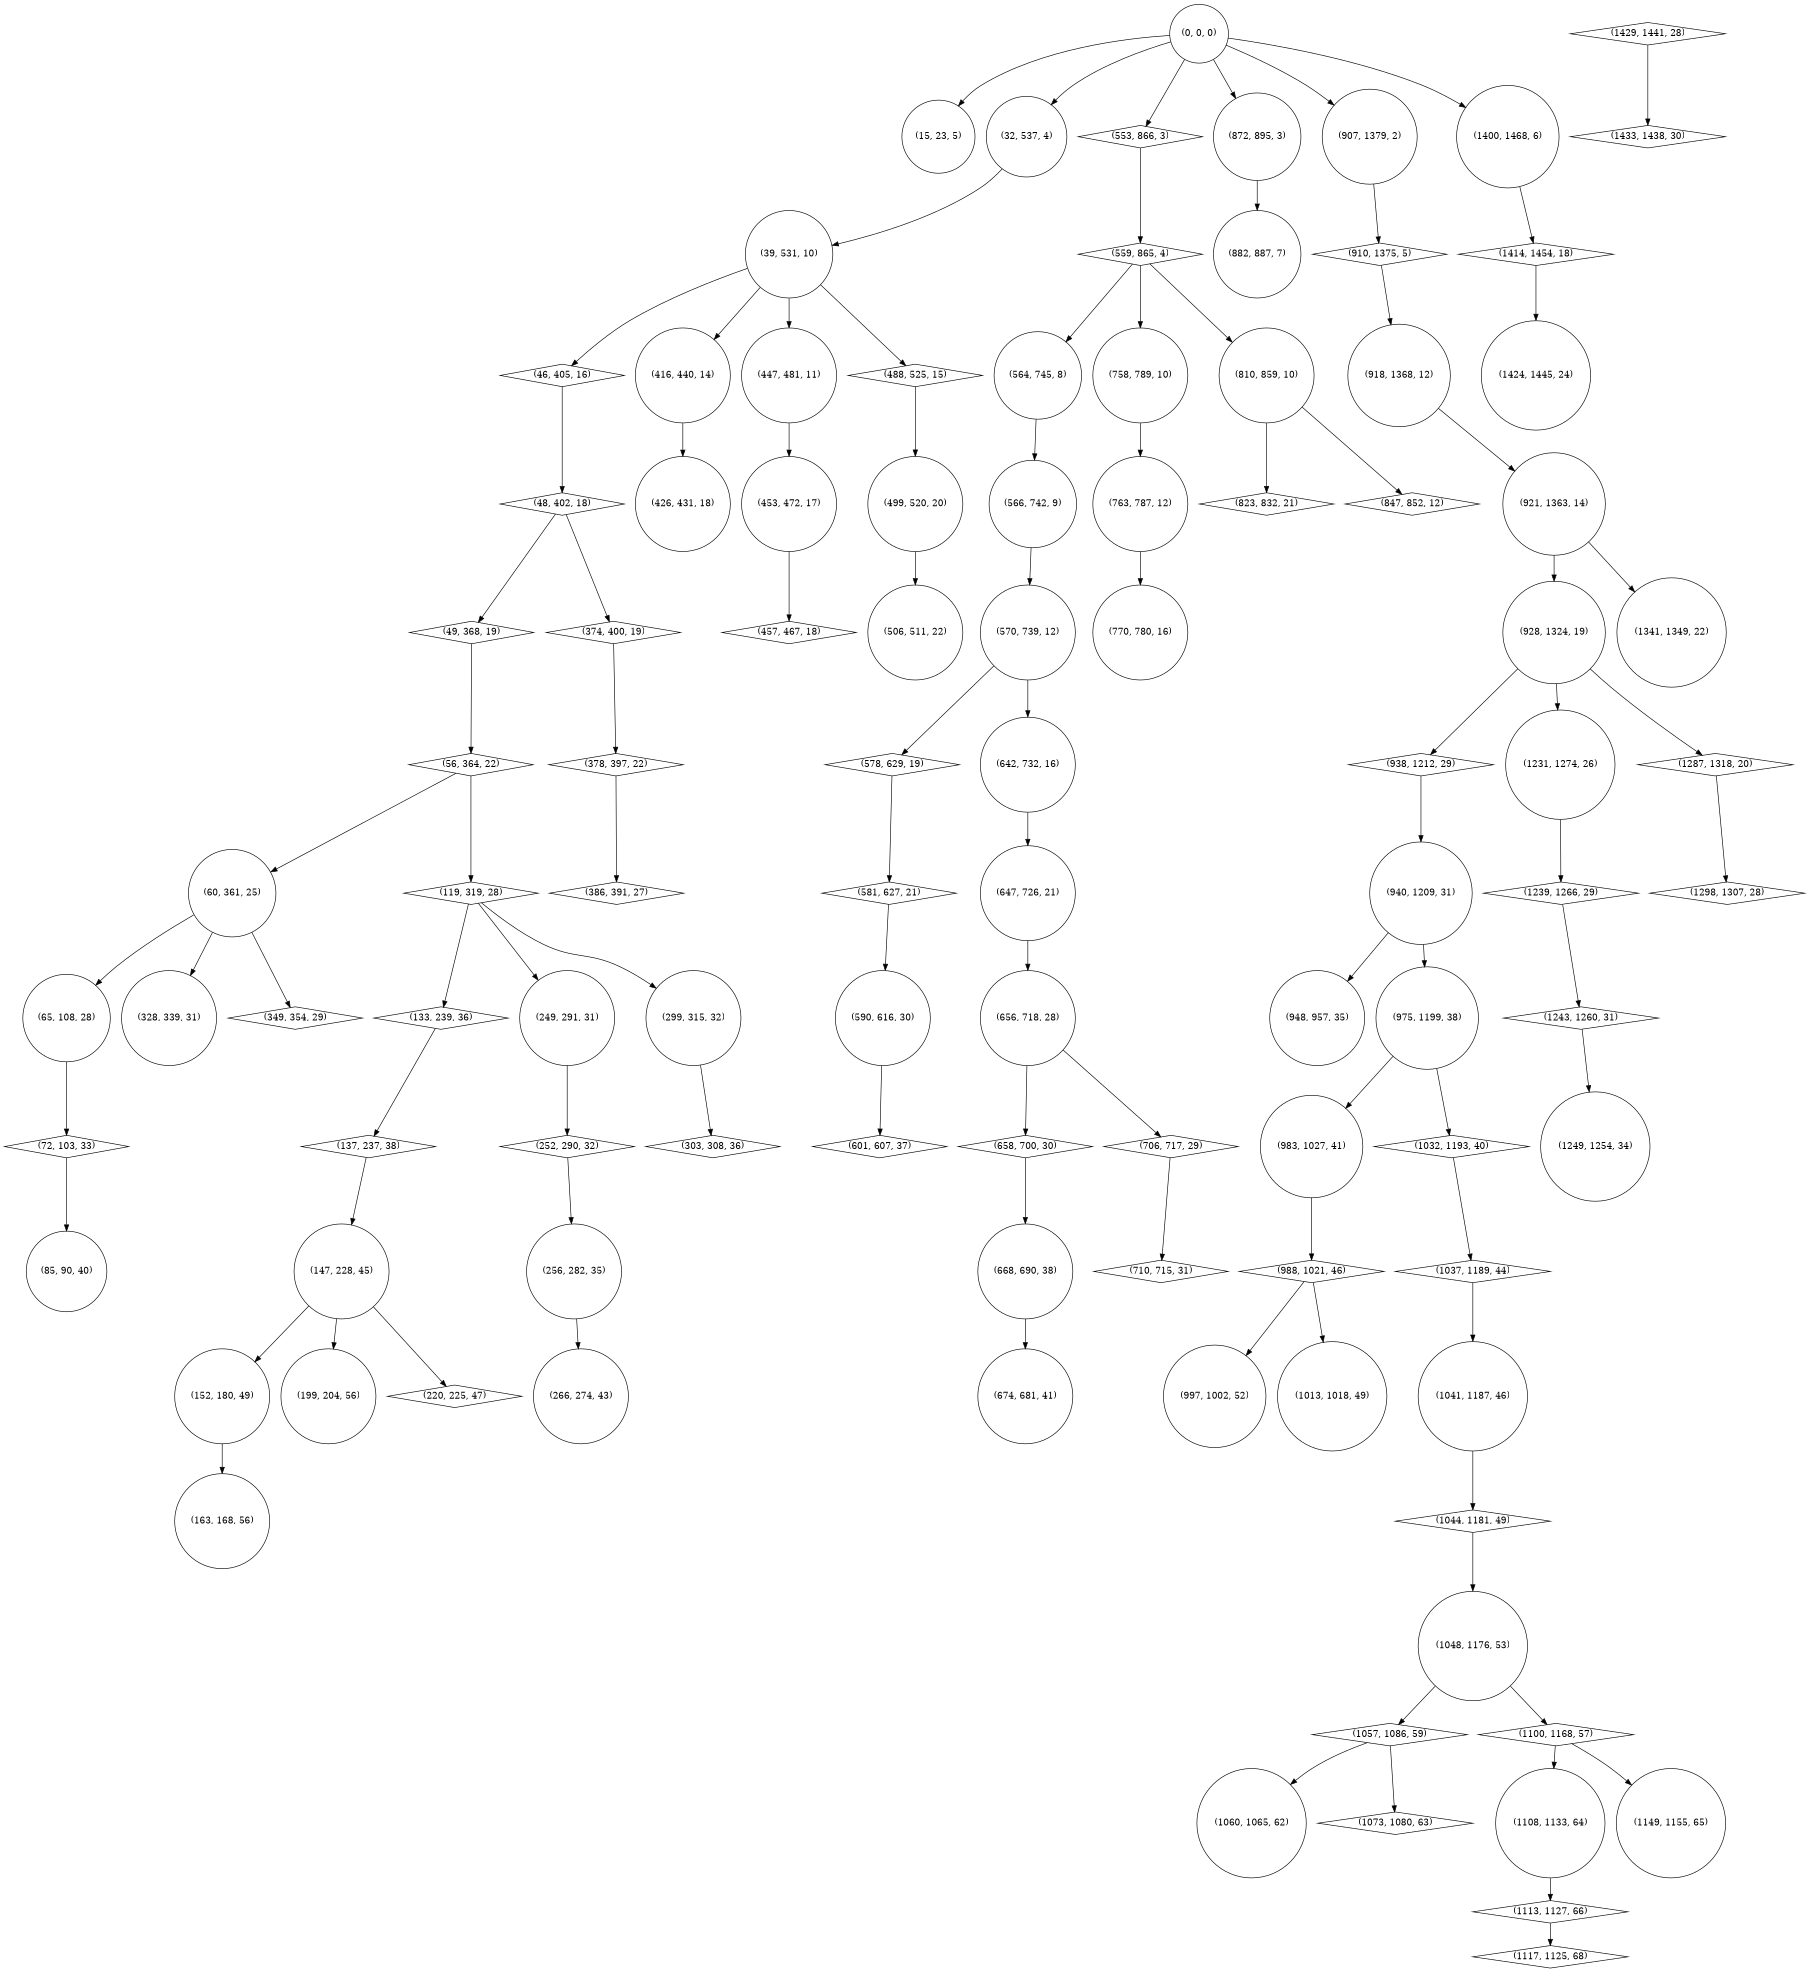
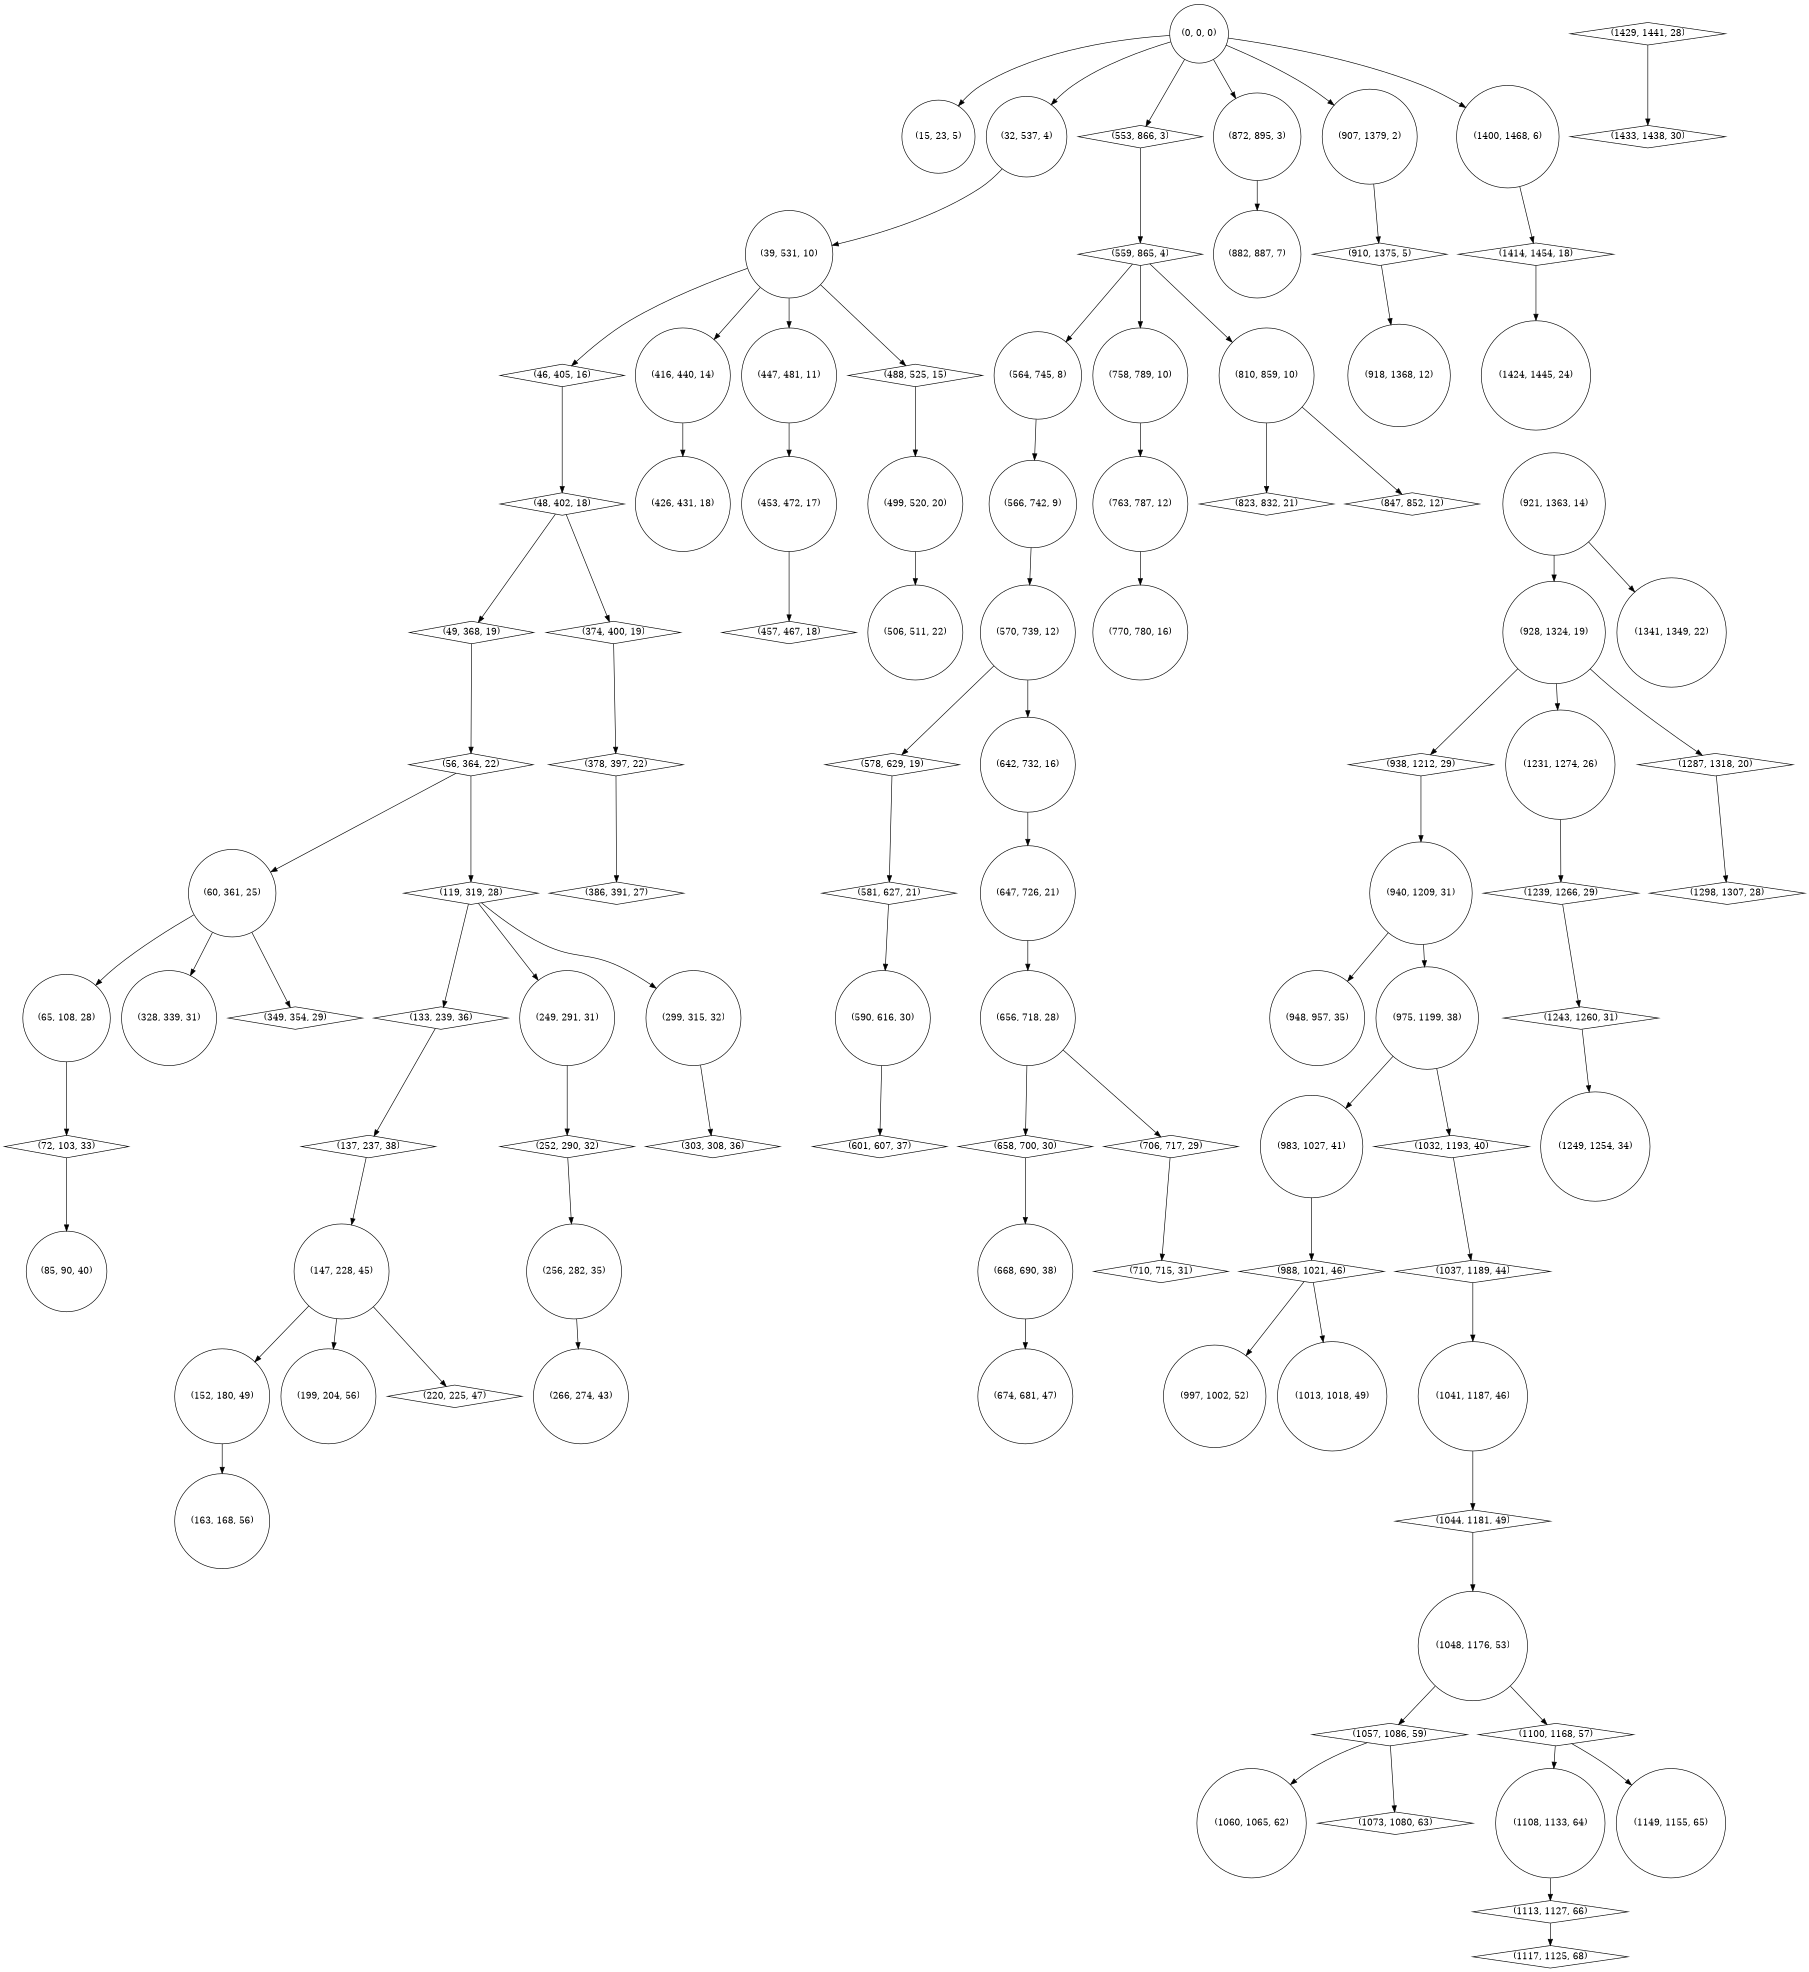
edge "(918, 1368, 12)" -> "(921, 1363, 14)": removed
node "(674, 681, 41)": label "(674, 681, 41)" -> "(674, 681, 47)"
